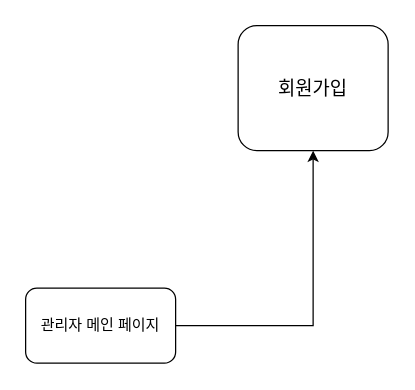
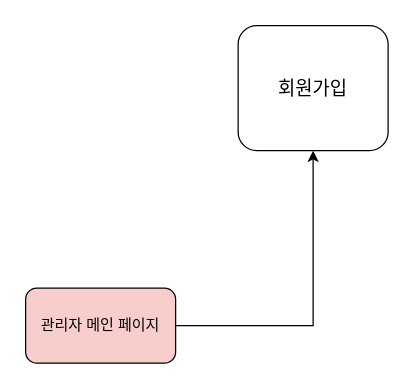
node "관리자 메인 페이지": fillcolor #ffffff -> #f8cecc
